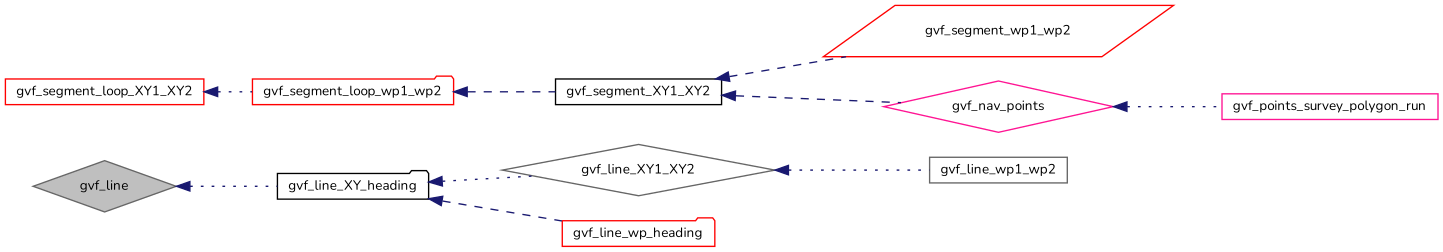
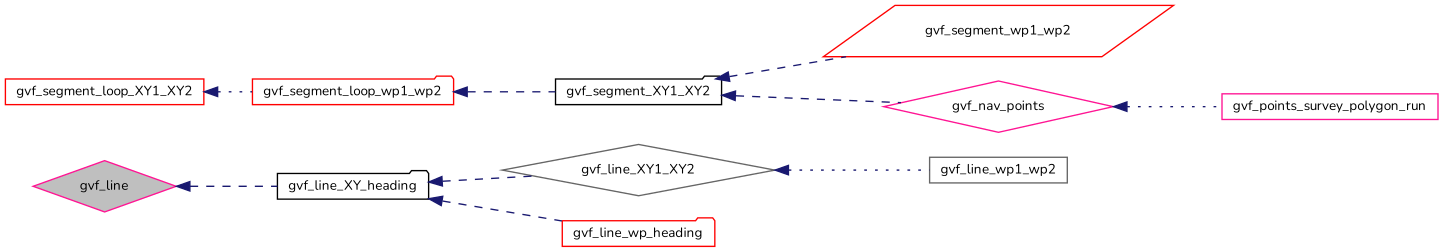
node "gvf_segment_XY1_XY2": shape box -> folder
edge "gvf_line_XY1_XY2" -> "gvf_line_XY_heading": style dotted -> dashed
node "gvf_line": color gray40 -> deeppink
edge "gvf_line_XY_heading" -> "gvf_line": style dotted -> dashed
